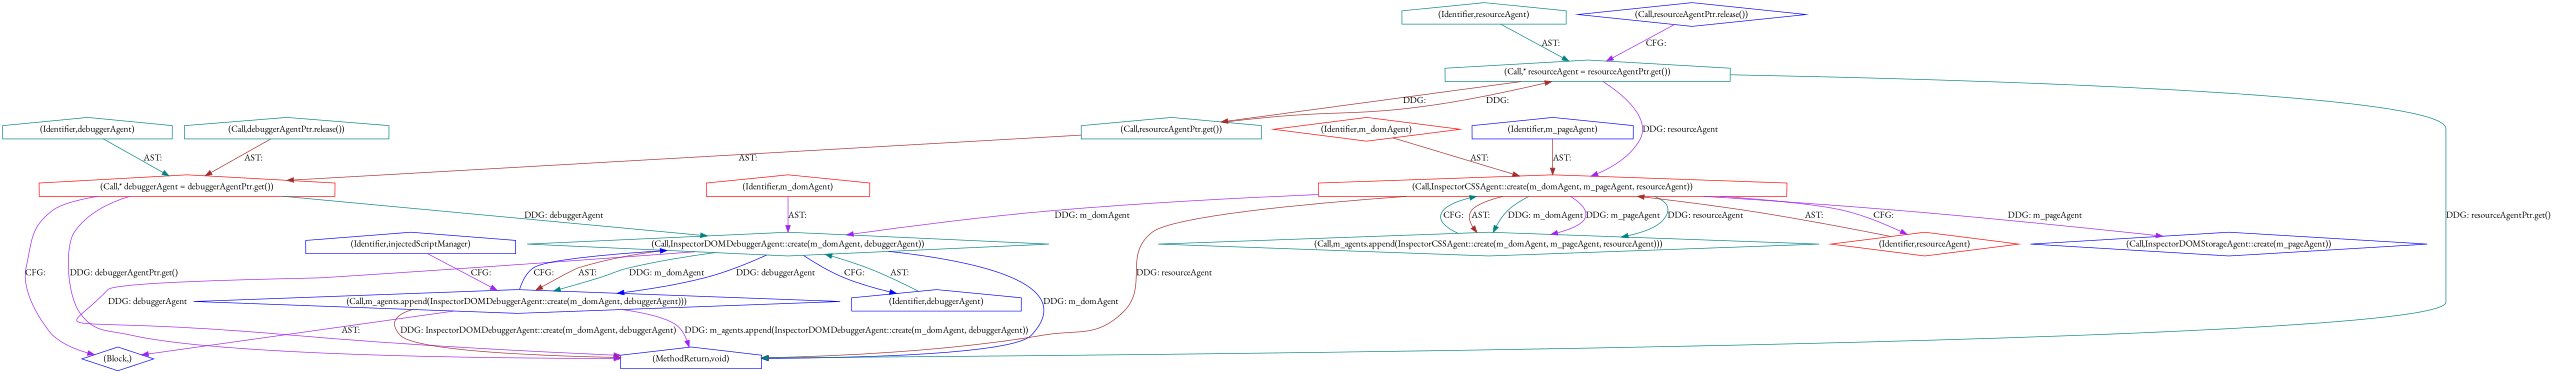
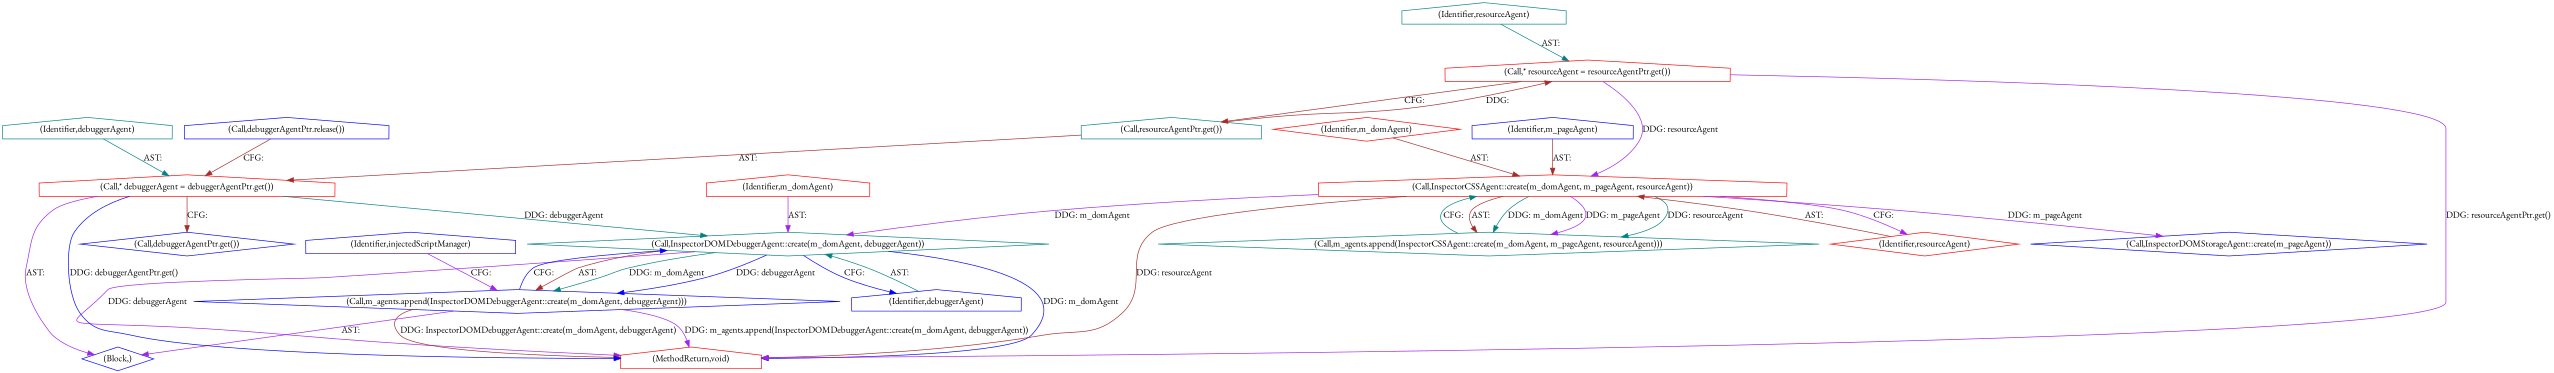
node "(Call,resourceAgentPtr.release())": removed
node "(Call,* resourceAgent = resourceAgentPtr.get())": color teal -> red
edge "(Call,* resourceAgent = resourceAgentPtr.get())" -> "(Call,resourceAgentPtr.get())": label "DDG: " -> "CFG: "
node "(Call,debuggerAgentPtr.release())": color teal -> blue
edge "(Call,debuggerAgentPtr.release())" -> "(Call,* debuggerAgent = debuggerAgentPtr.get())": label "AST: " -> "CFG: "
node "(Call,debuggerAgentPtr.get())": added
edge "(Call,* debuggerAgent = debuggerAgentPtr.get())" -> "(Block,)": label "CFG: " -> "AST: "
edge "(Call,* resourceAgent = resourceAgentPtr.get())" -> "(MethodReturn,void)": color teal -> purple
edge "(Call,* debuggerAgent = debuggerAgentPtr.get())" -> "(MethodReturn,void)": color purple -> blue
node "(MethodReturn,void)": color blue -> red
